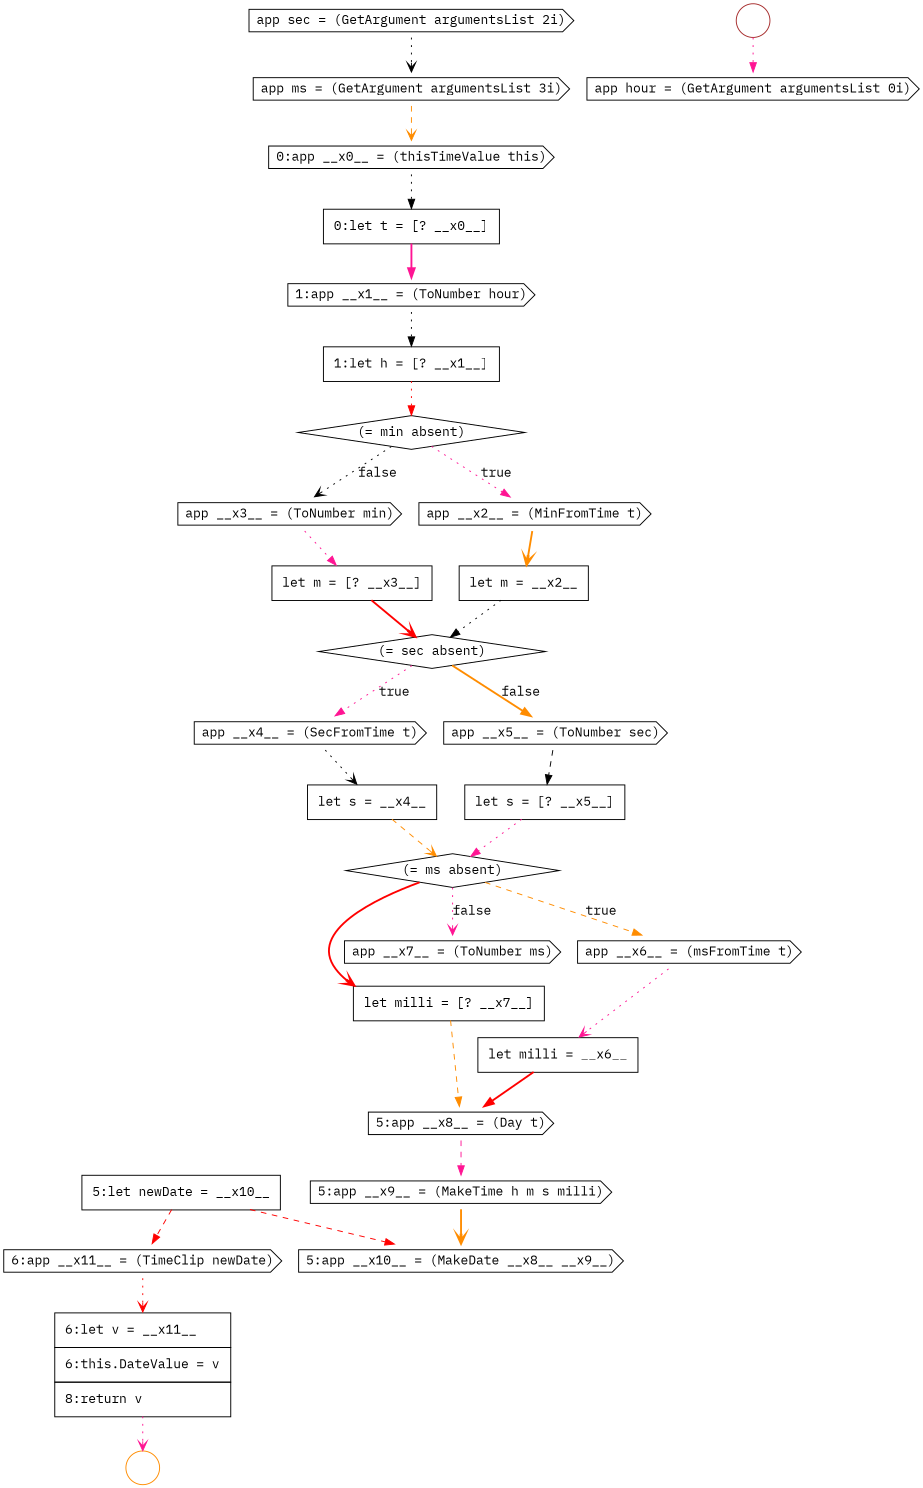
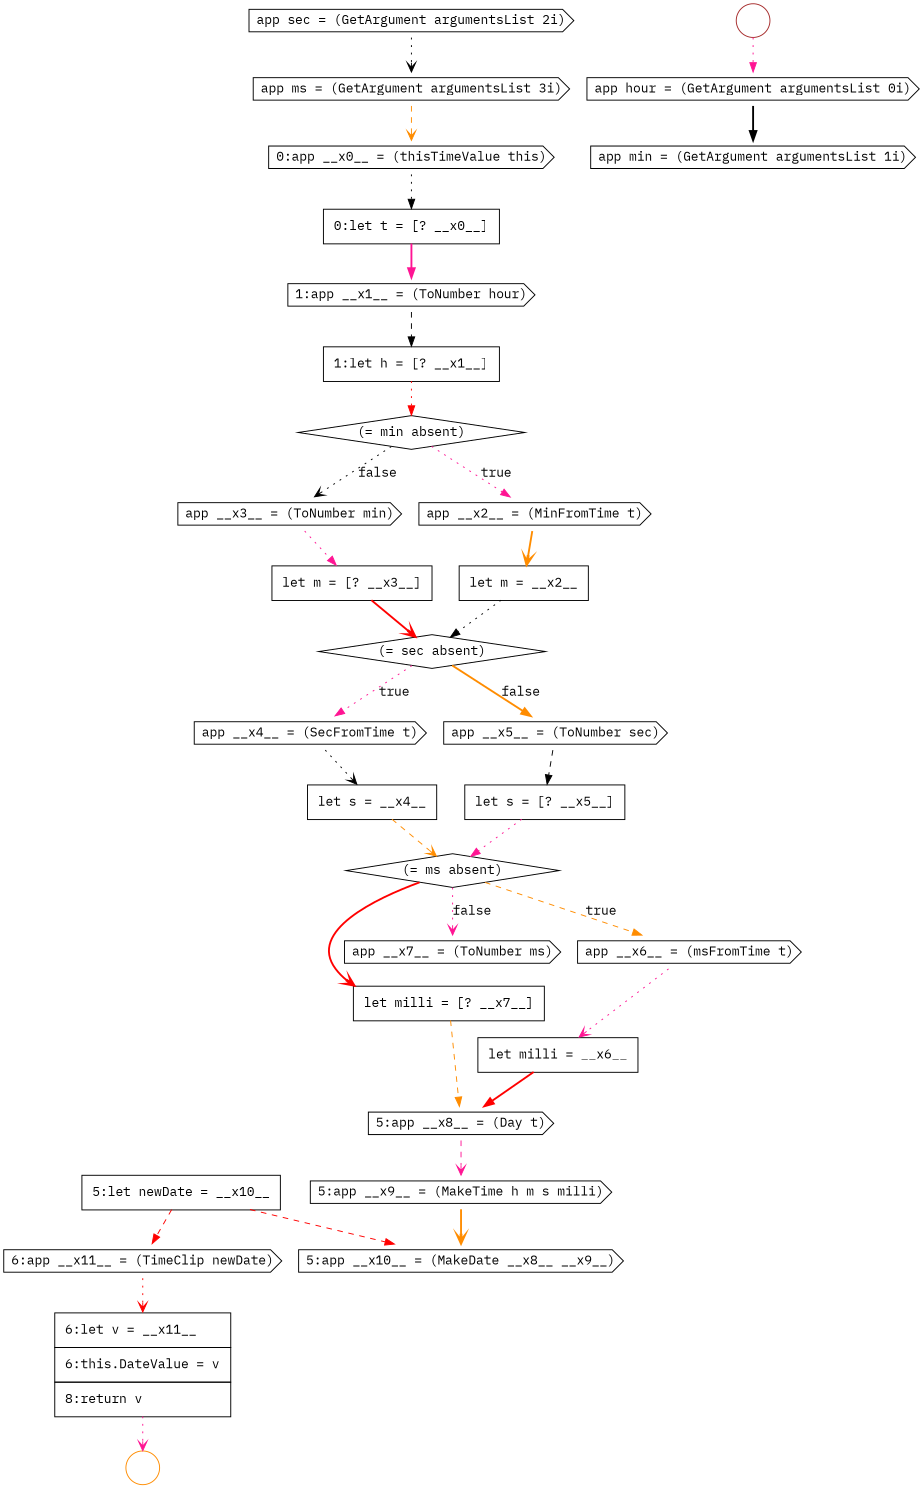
node "app min = (GetArgument argumentsList 1i)": added
edge "1:app __x1__ = (ToNumber hour)" -> "1:let h = [? __x1__]": style dotted -> dashed
edge "5:app __x8__ = (Day t)" -> "5:app __x9__ = (MakeTime h m s milli)": arrowhead normal -> vee
